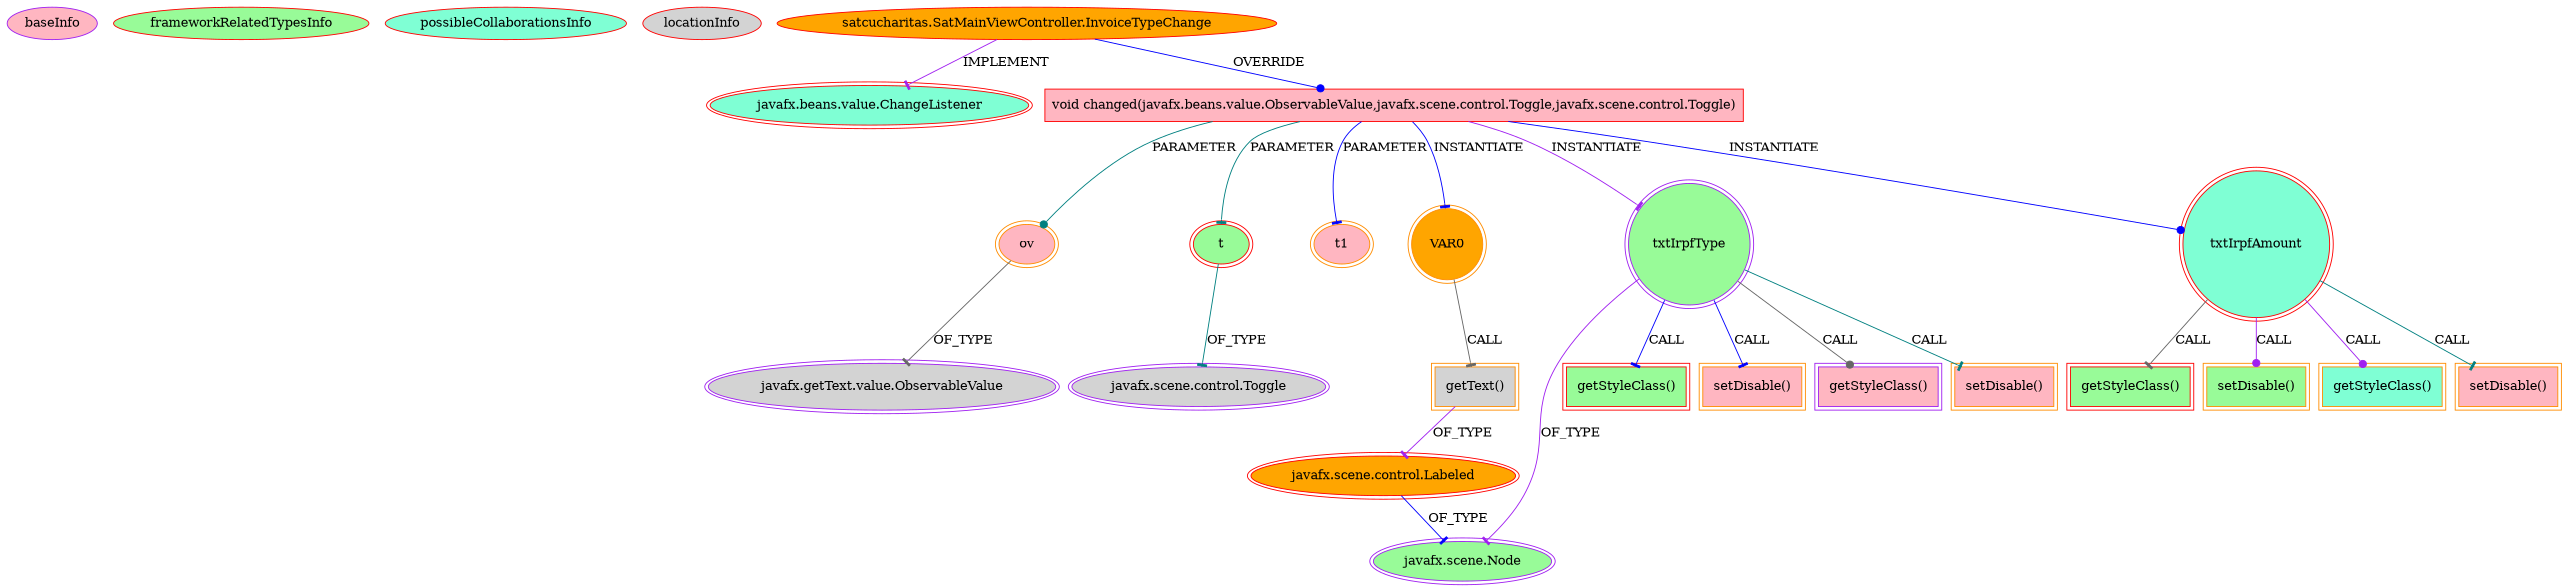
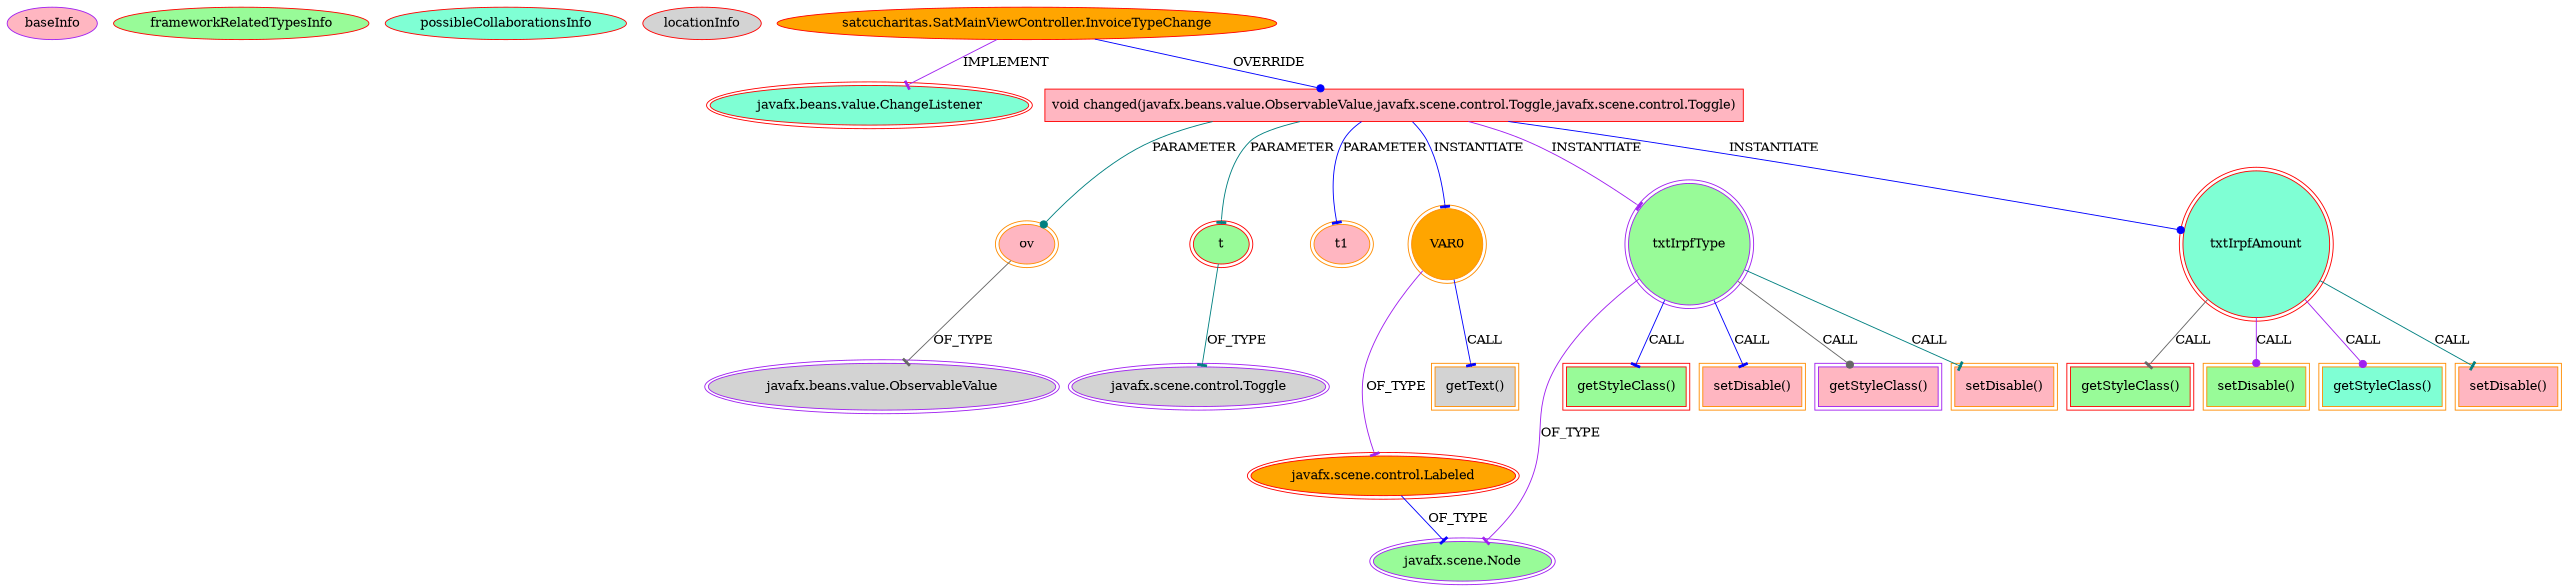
edge "VAR0" -> "getText()": color gray40 -> blue
node "javafx.getText.value.ObservableValue": label "javafx.getText.value.ObservableValue" -> "javafx.beans.value.ObservableValue"
edge "getText()" -> "javafx.scene.control.Labeled": now "VAR0" -> "javafx.scene.control.Labeled"
